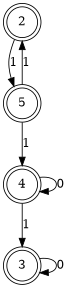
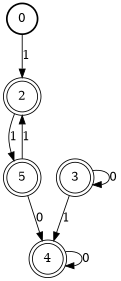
node "0": added
edge "5" -> "4": label "1" -> "0"
edge "4" -> "3": reversed
